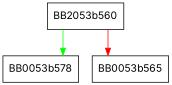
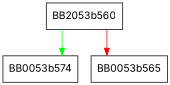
node "BB0053b578": label "BB0053b578" -> "BB0053b574"
